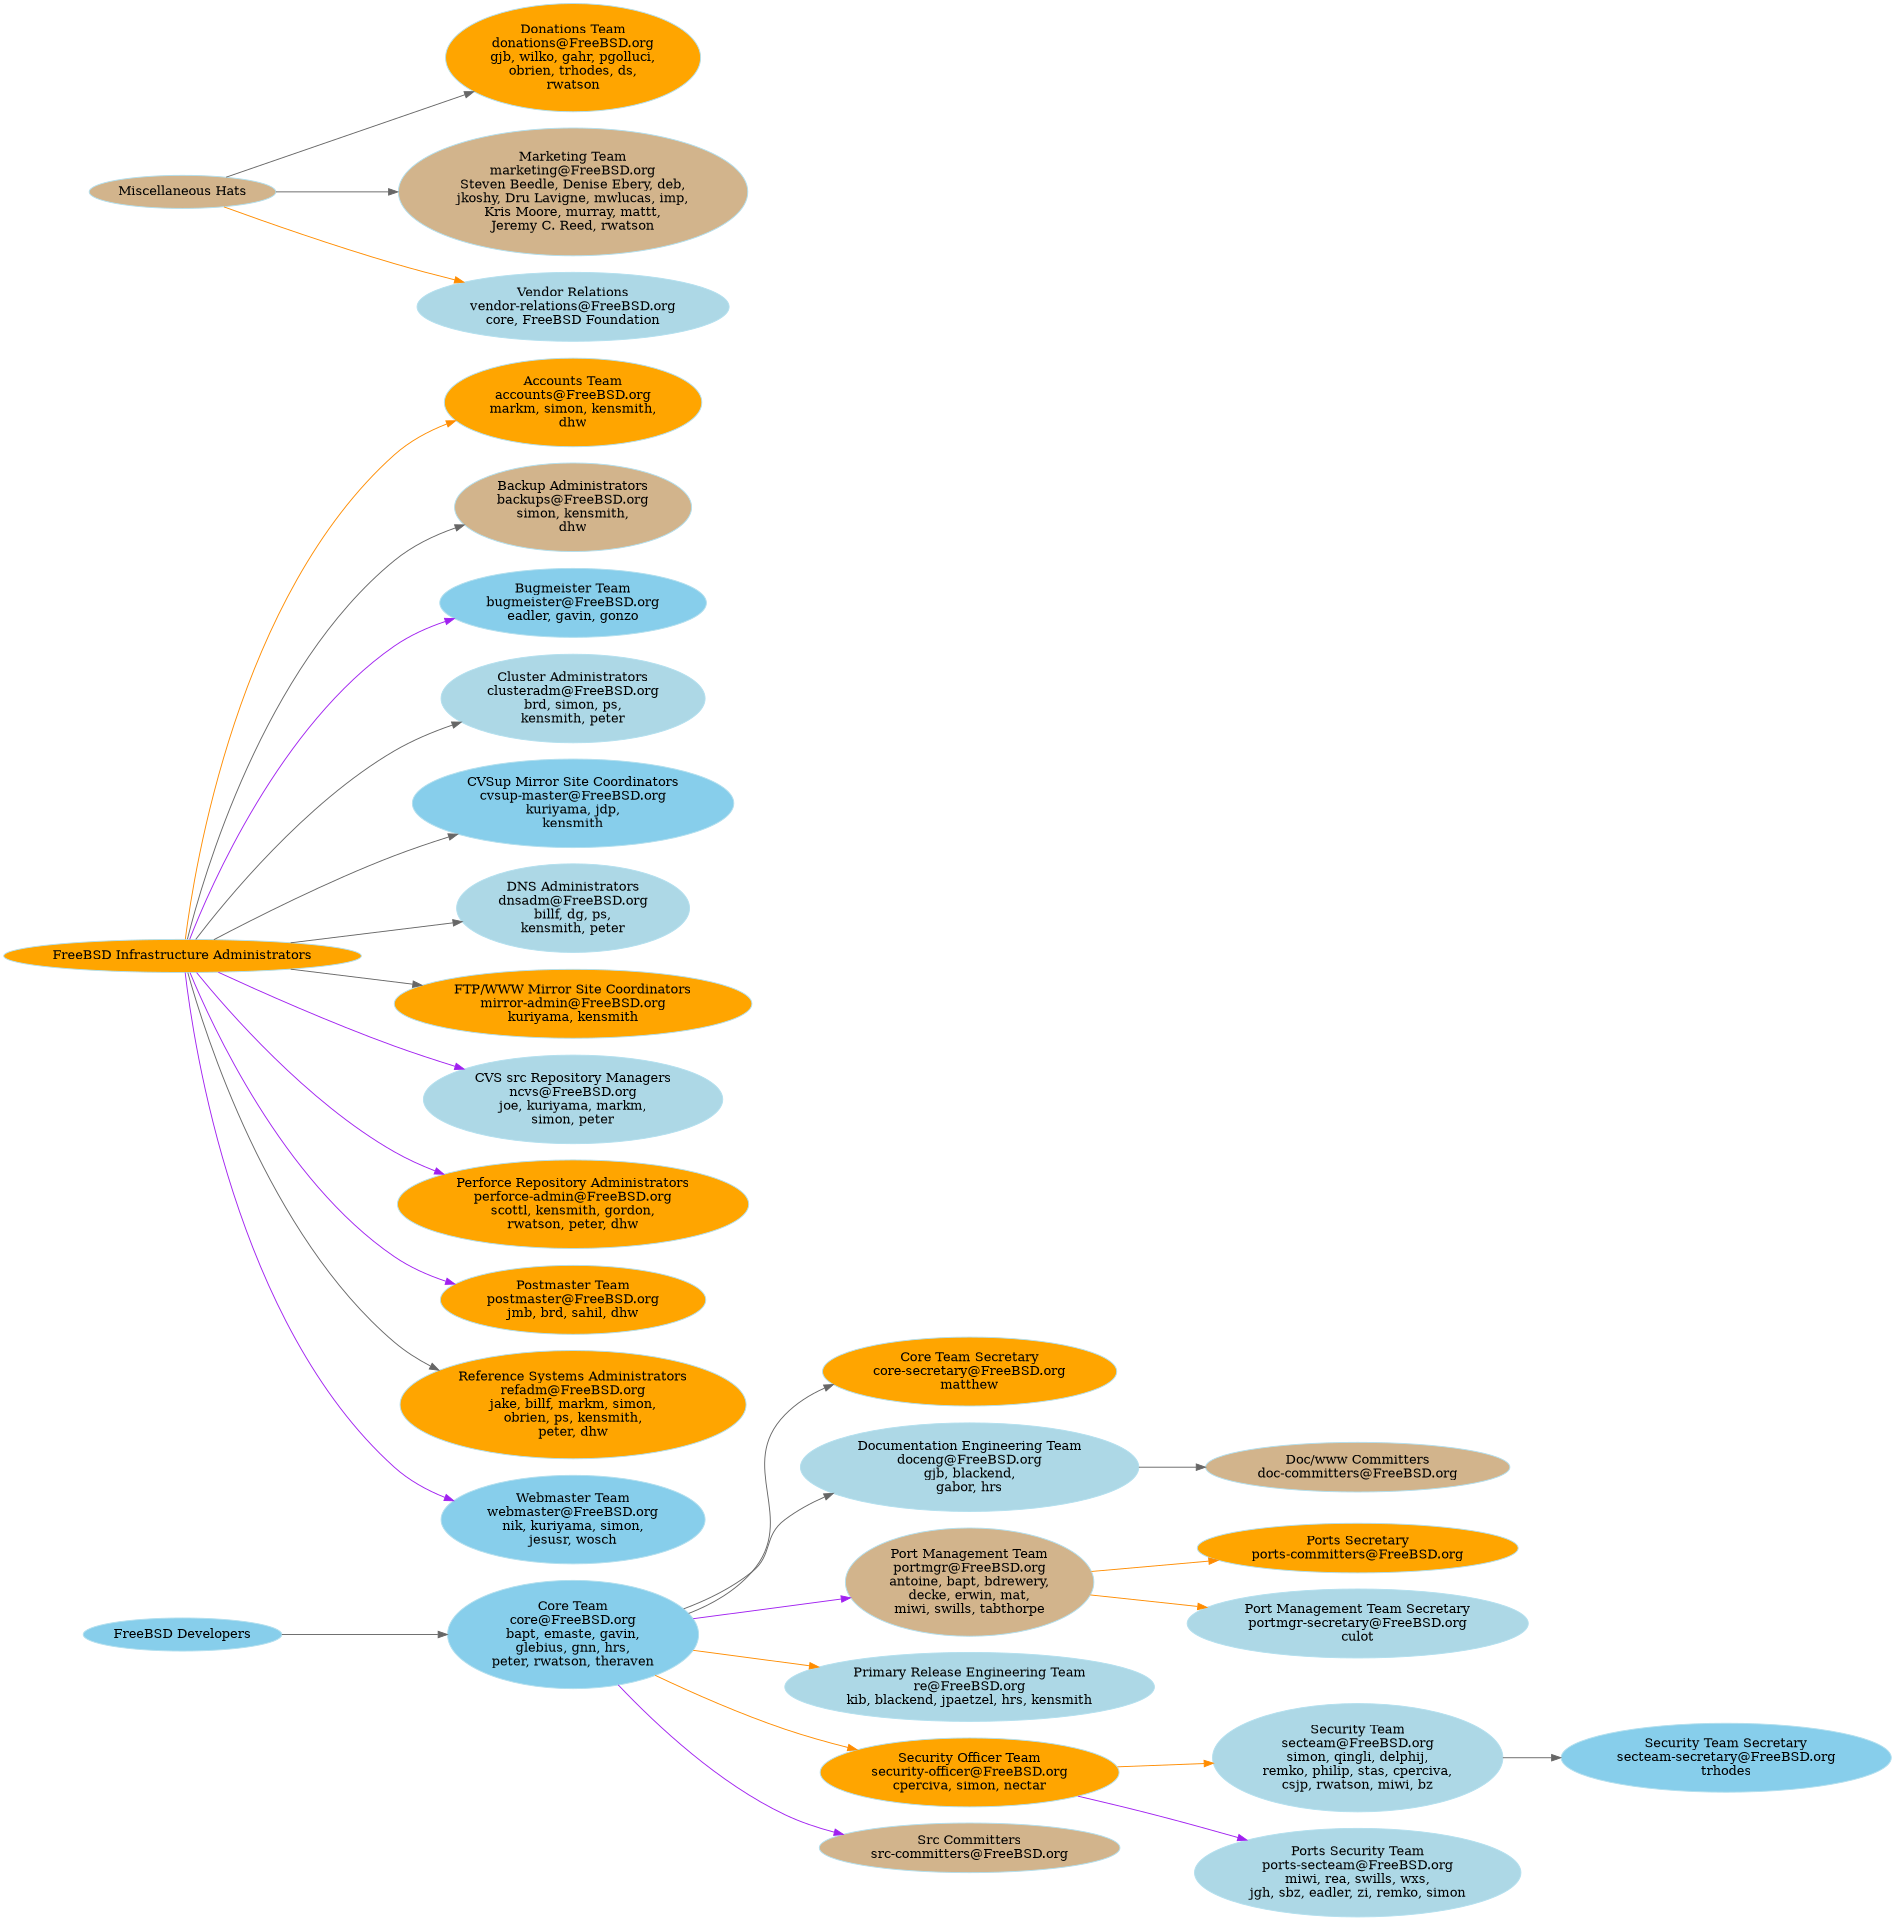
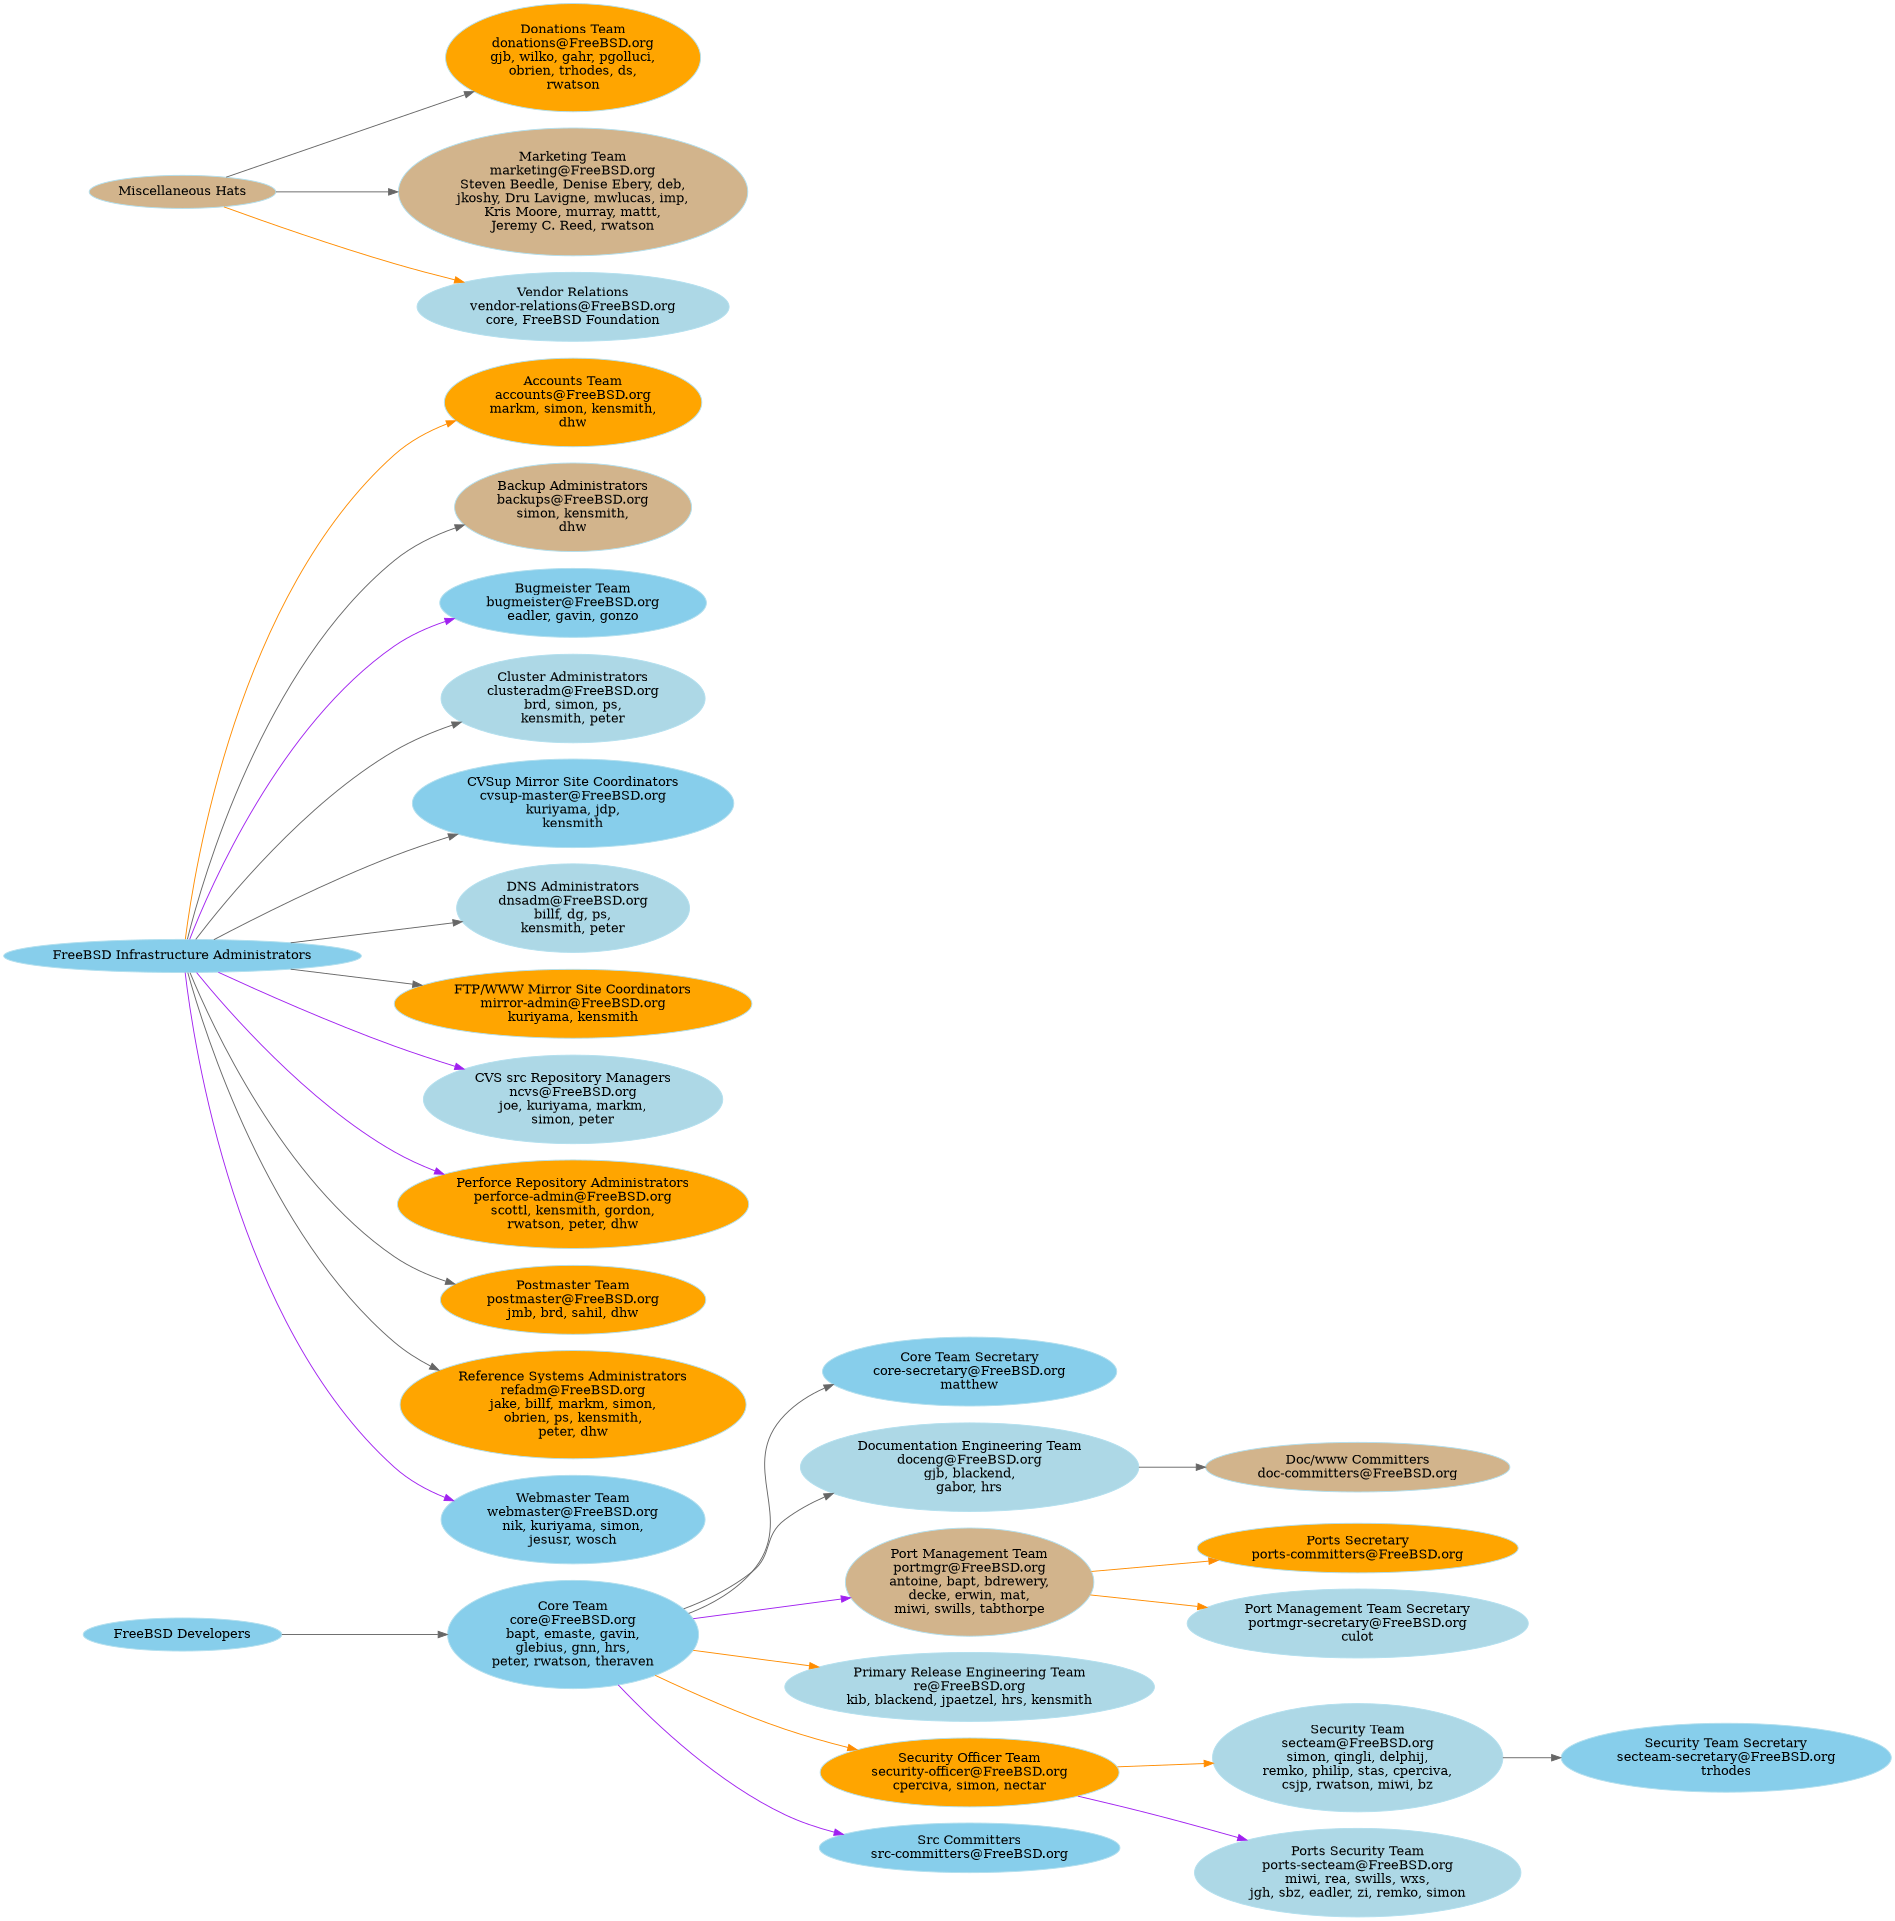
node "FreeBSD Infrastructure Administrators": fillcolor orange -> skyblue
edge "FreeBSD Infrastructure Administrators" -> "Postmaster Team postmaster@FreeBSD.org jmb, brd, sahil, dhw": color purple -> gray40
node "Core Team Secretary core-secretary@FreeBSD.org matthew": fillcolor orange -> skyblue
node "Src Committers src-committers@FreeBSD.org": fillcolor tan -> skyblue
